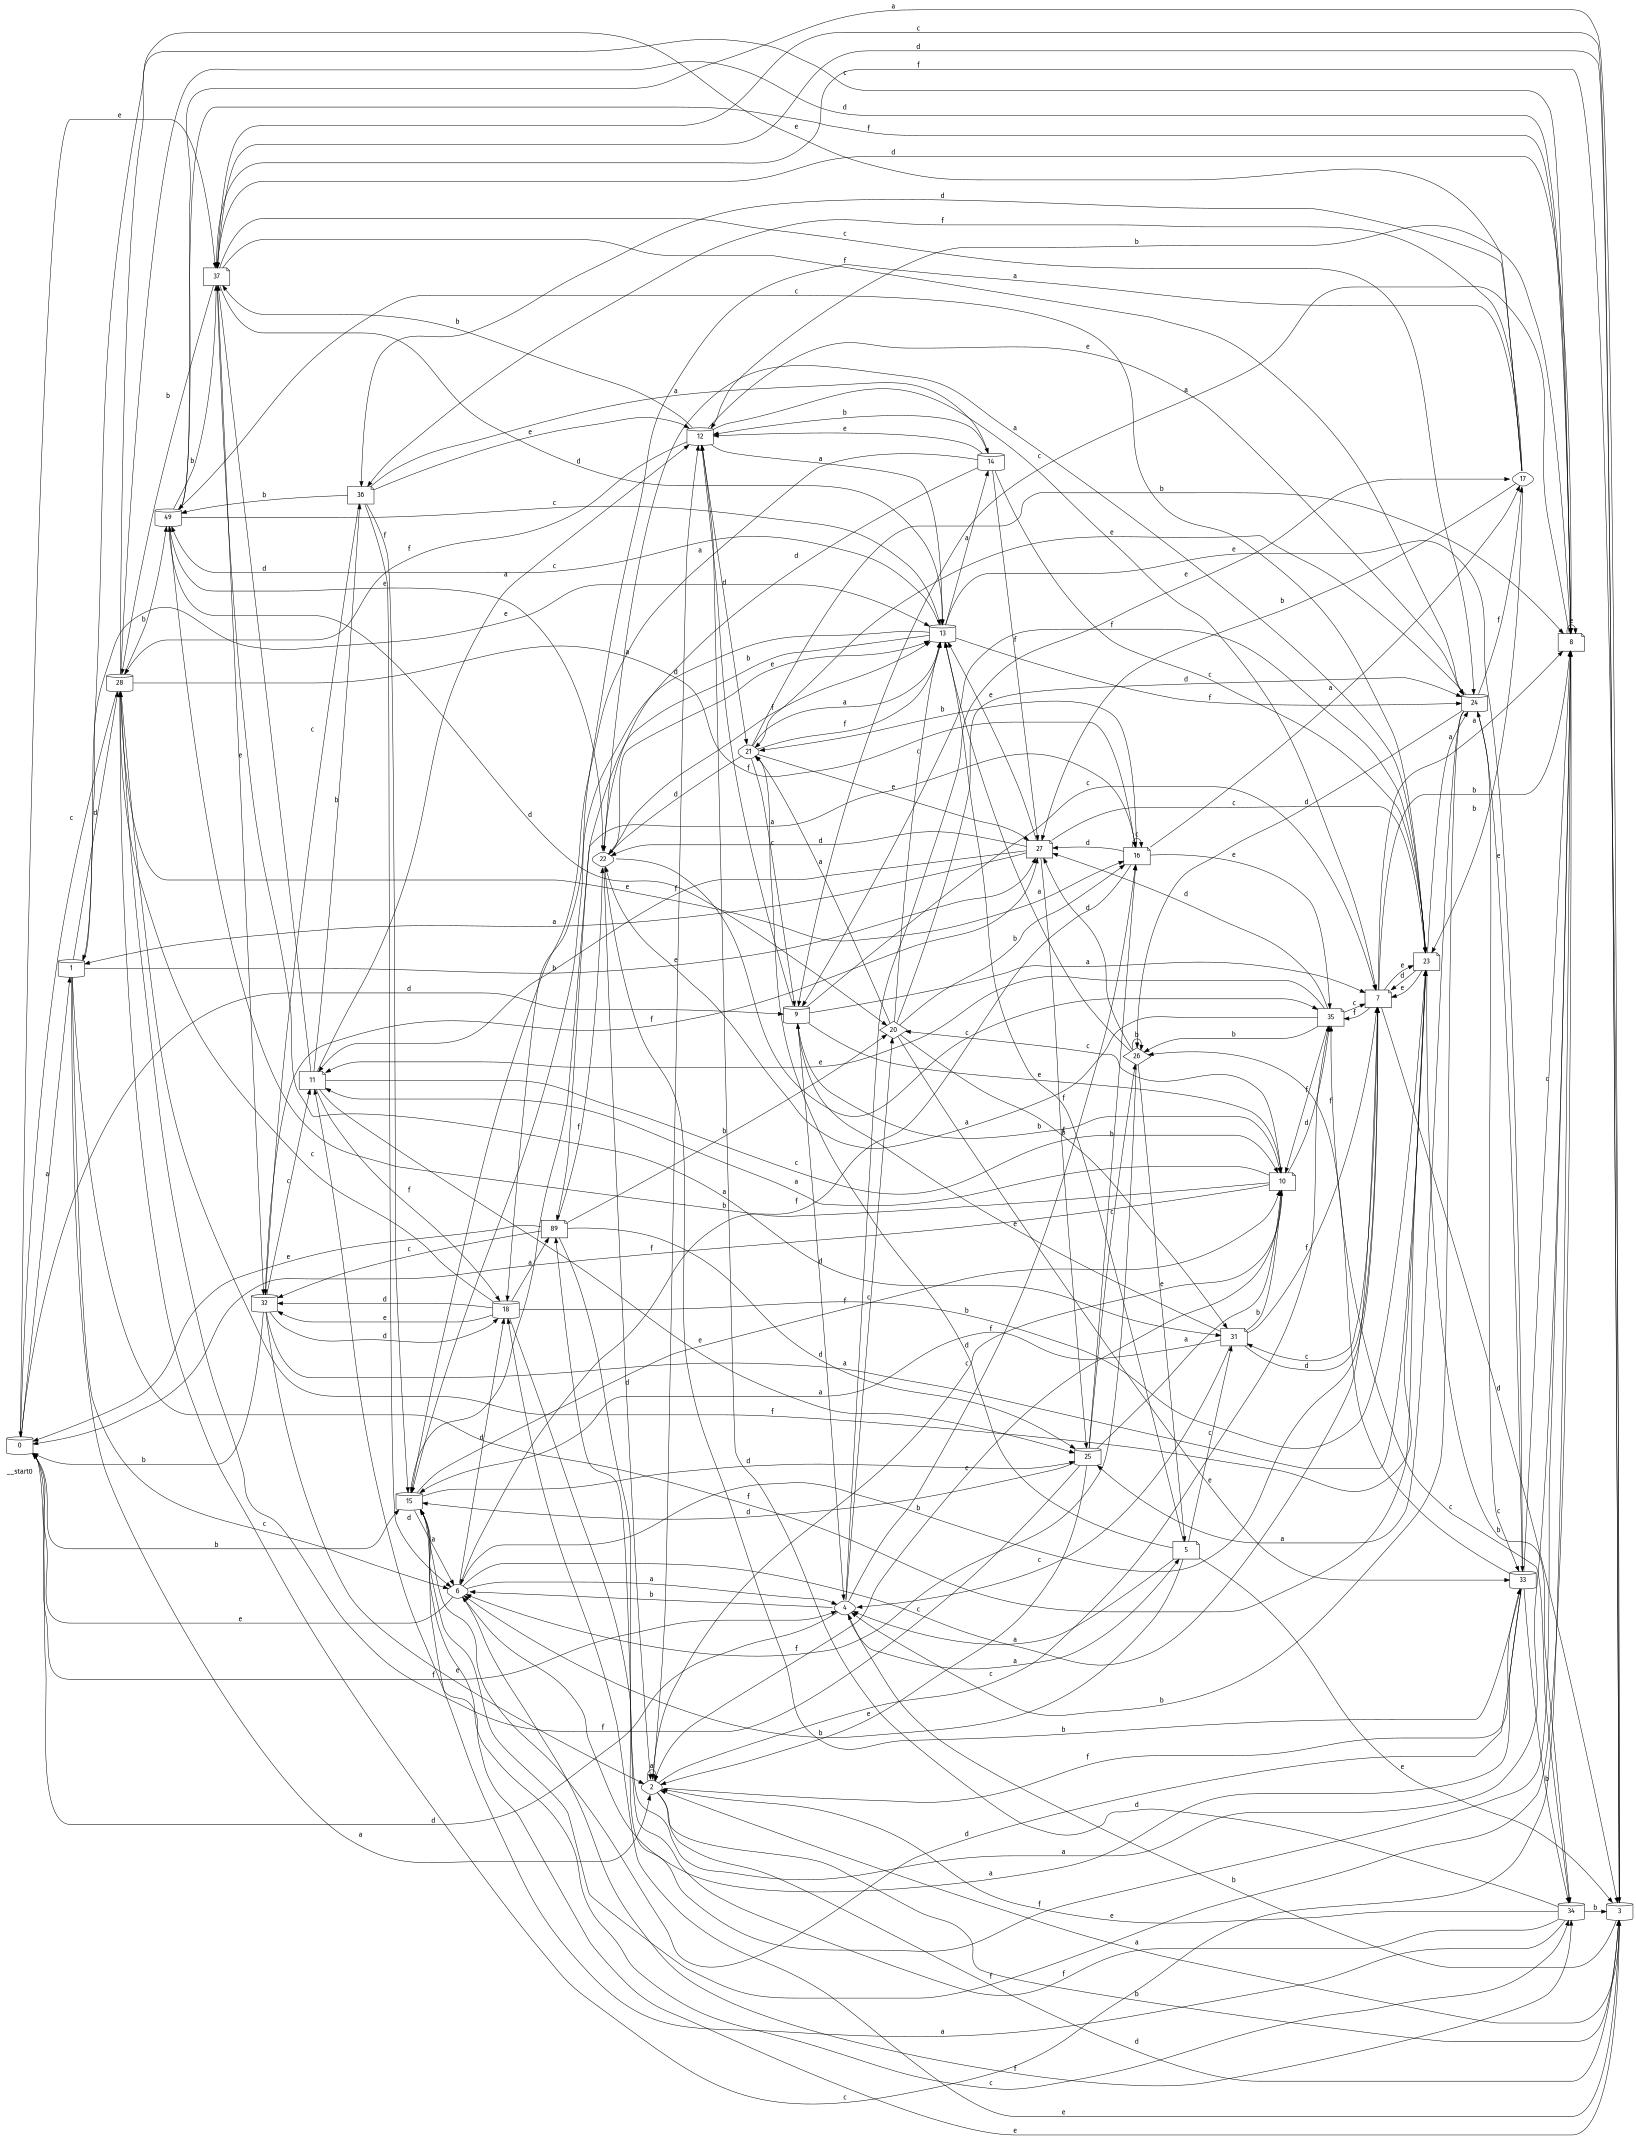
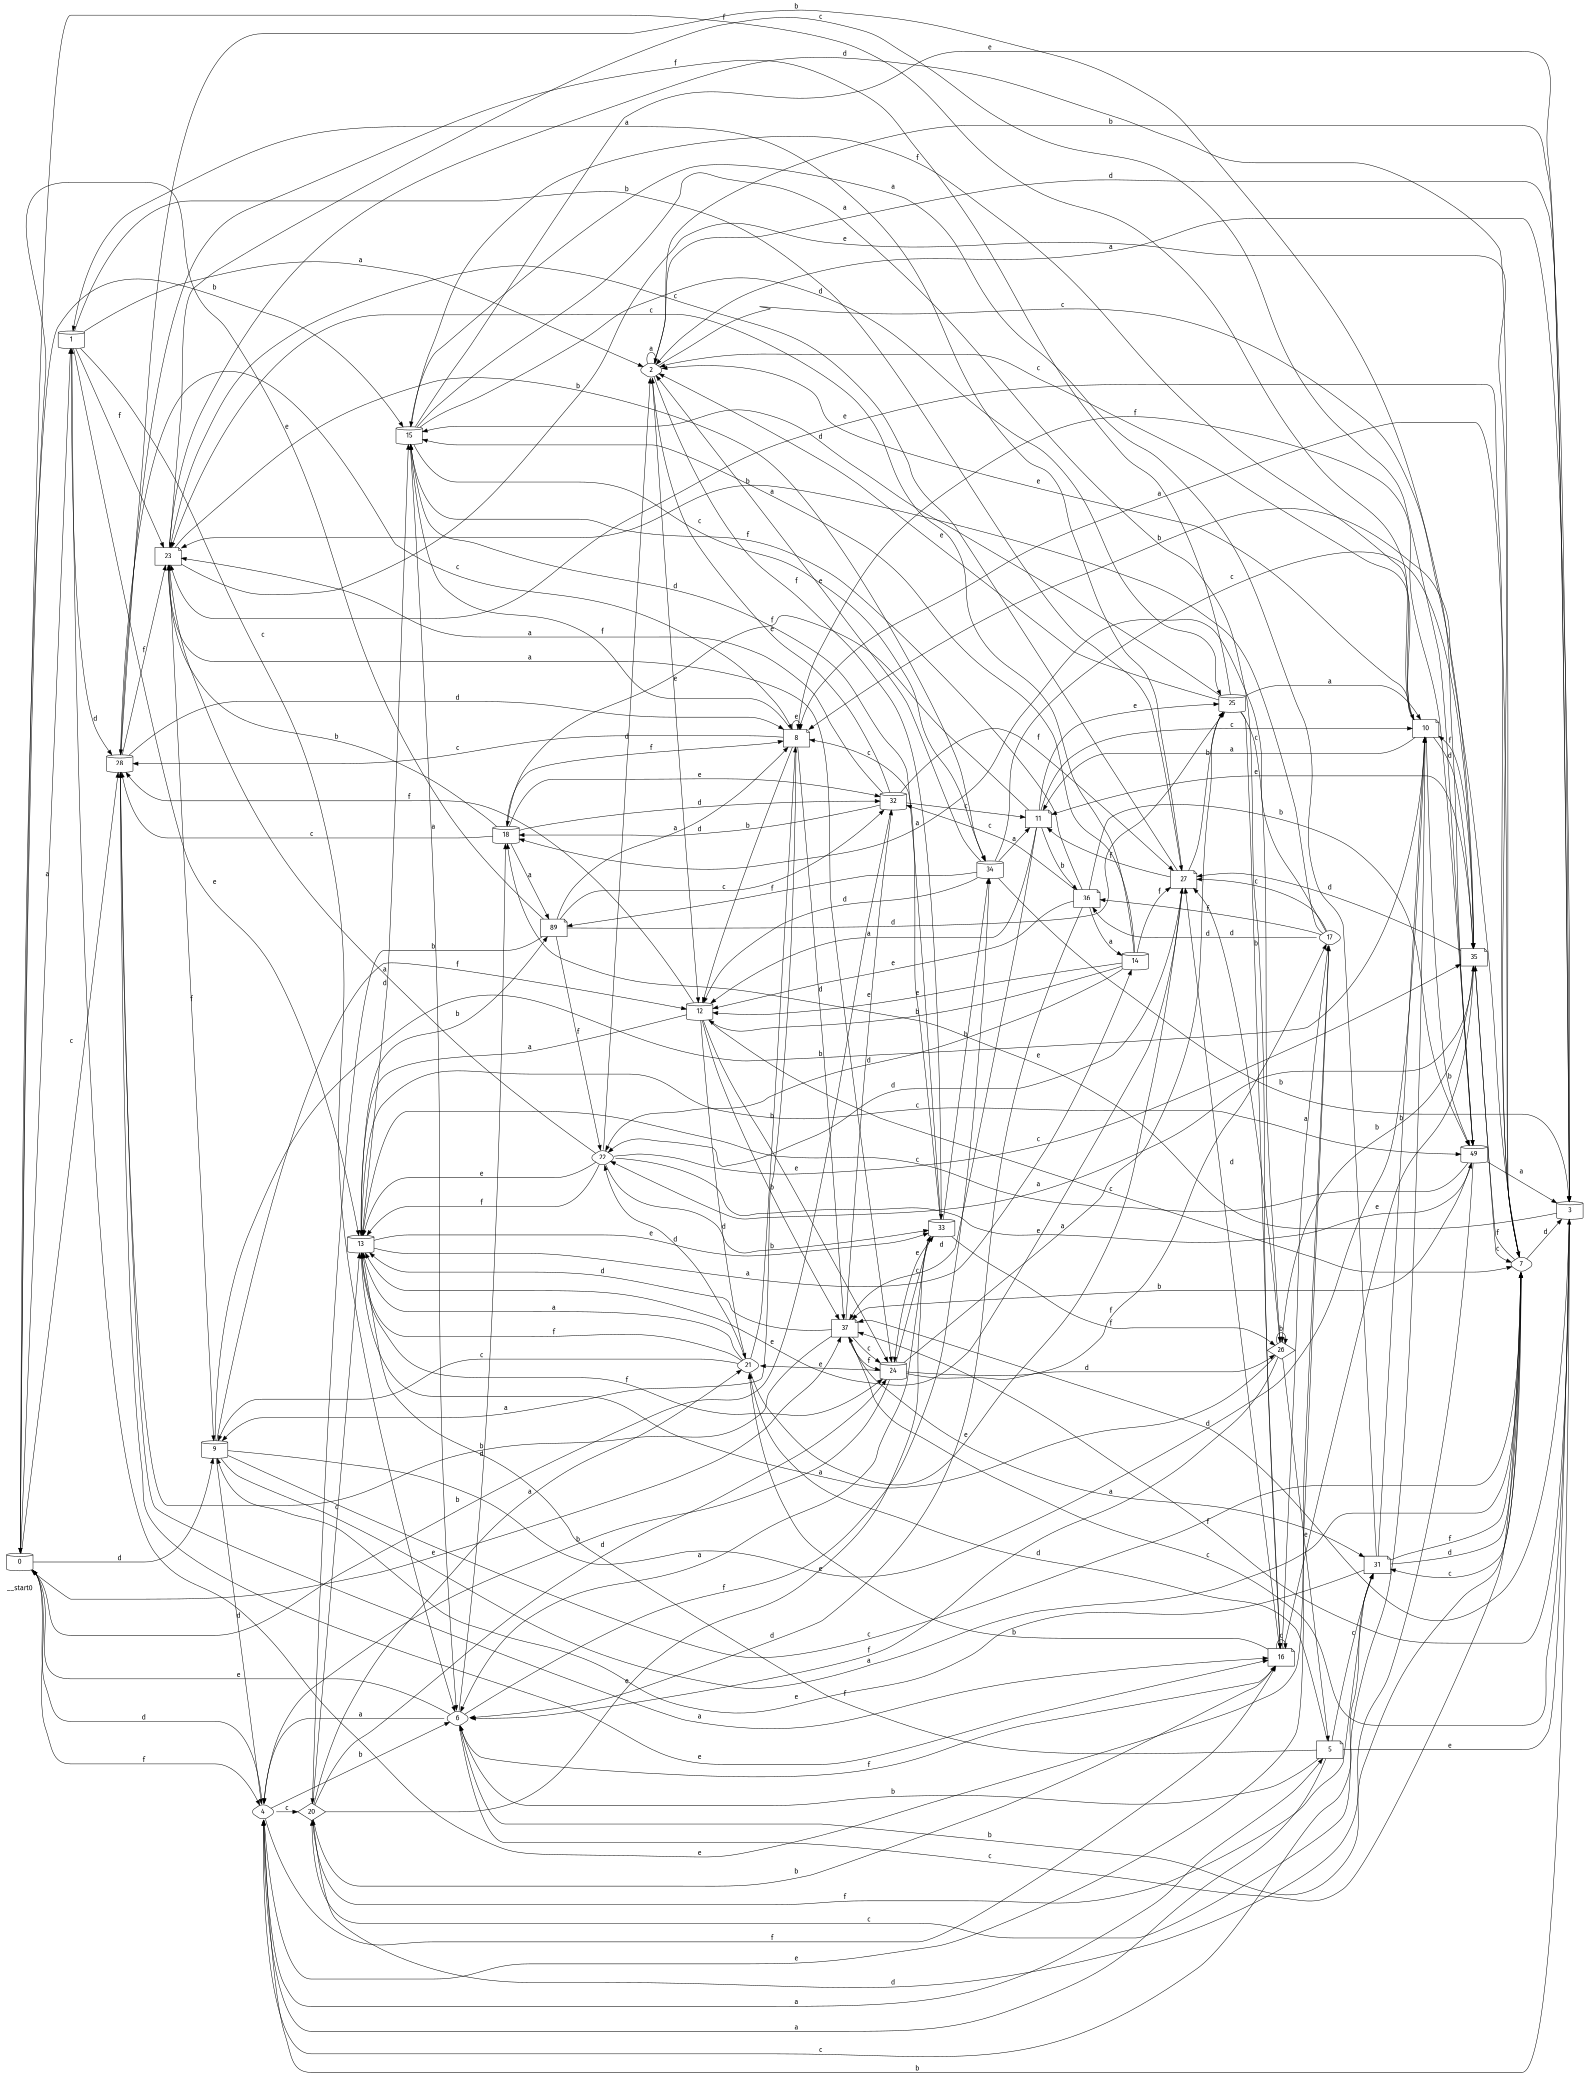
edge "49" -> "22": reversed
edge "17" -> "27": label "b" -> "c"
node "7": shape note -> diamond
edge "28" -> "0": reversed
